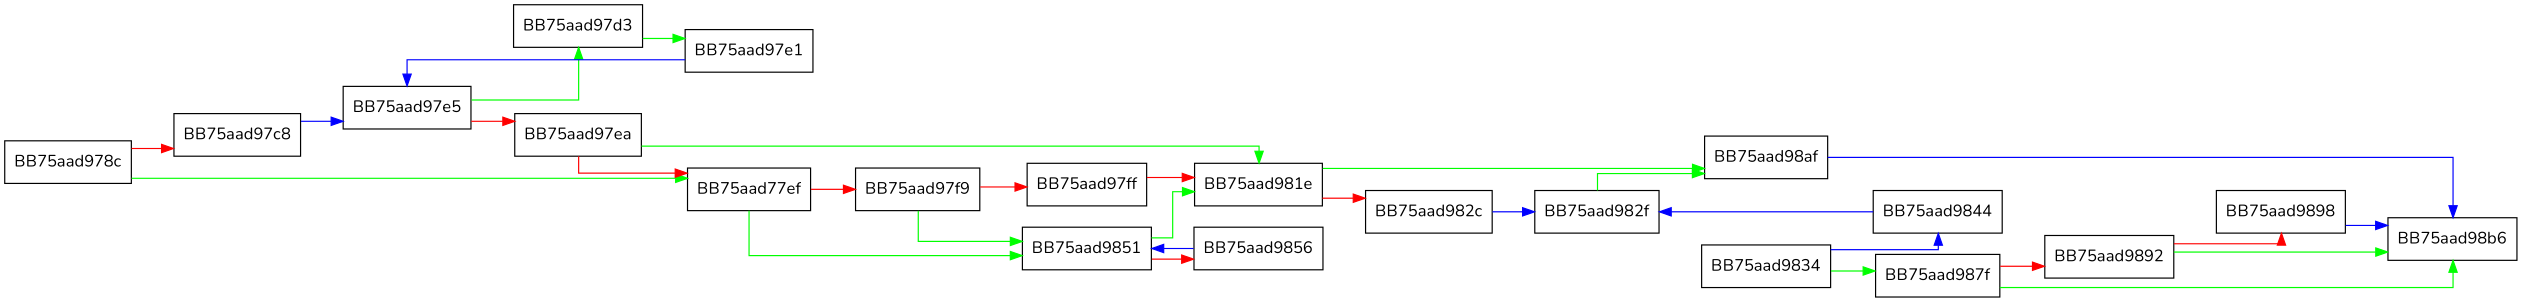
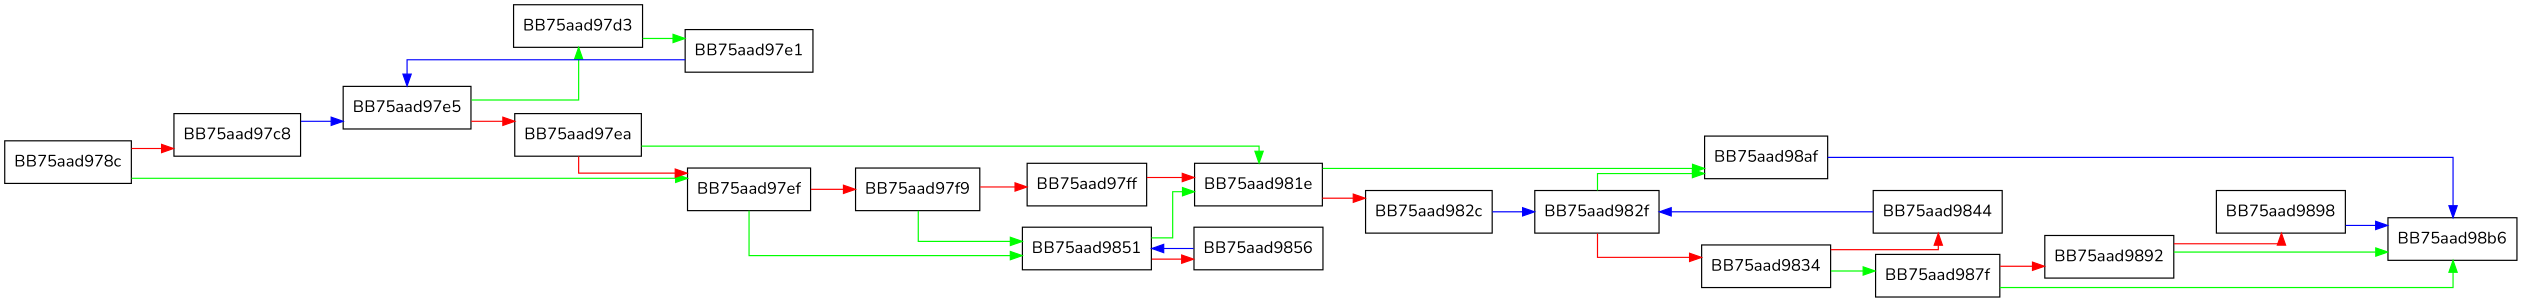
node "BB75aad77ef": label "BB75aad77ef" -> "BB75aad97ef"
edge "BB75aad9834" -> "BB75aad9844": color blue -> red
edge "BB75aad982f" -> "BB75aad9834": added
